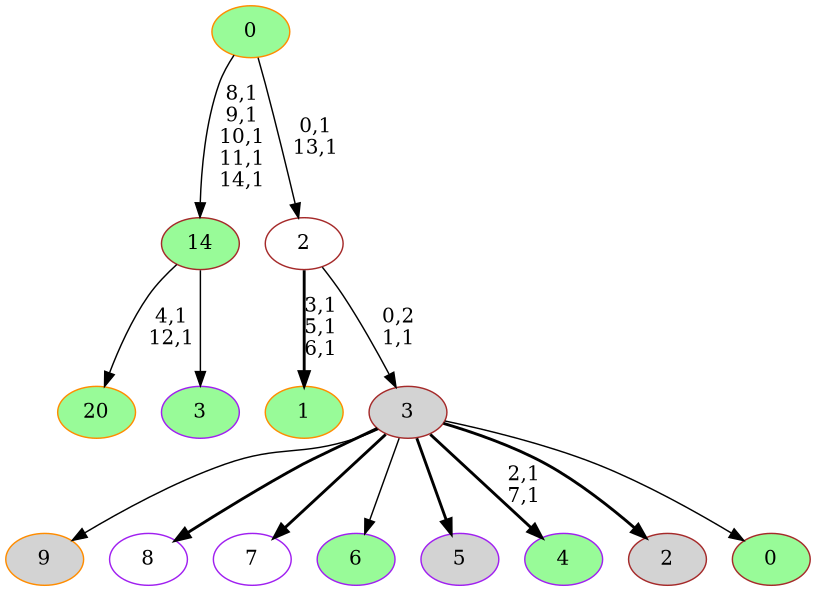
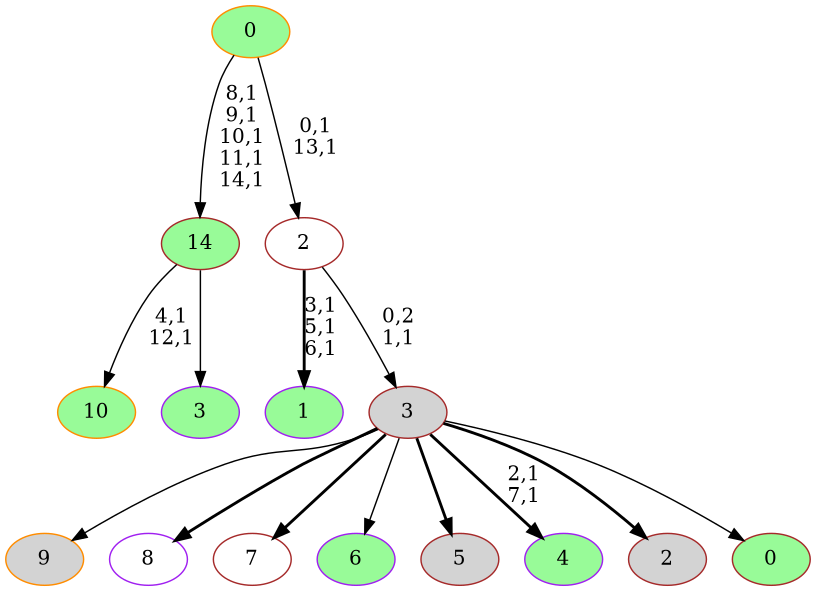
node "20": label "20" -> "10"
node "1": color darkorange -> purple
node "7": color purple -> brown
node "5": color purple -> brown
